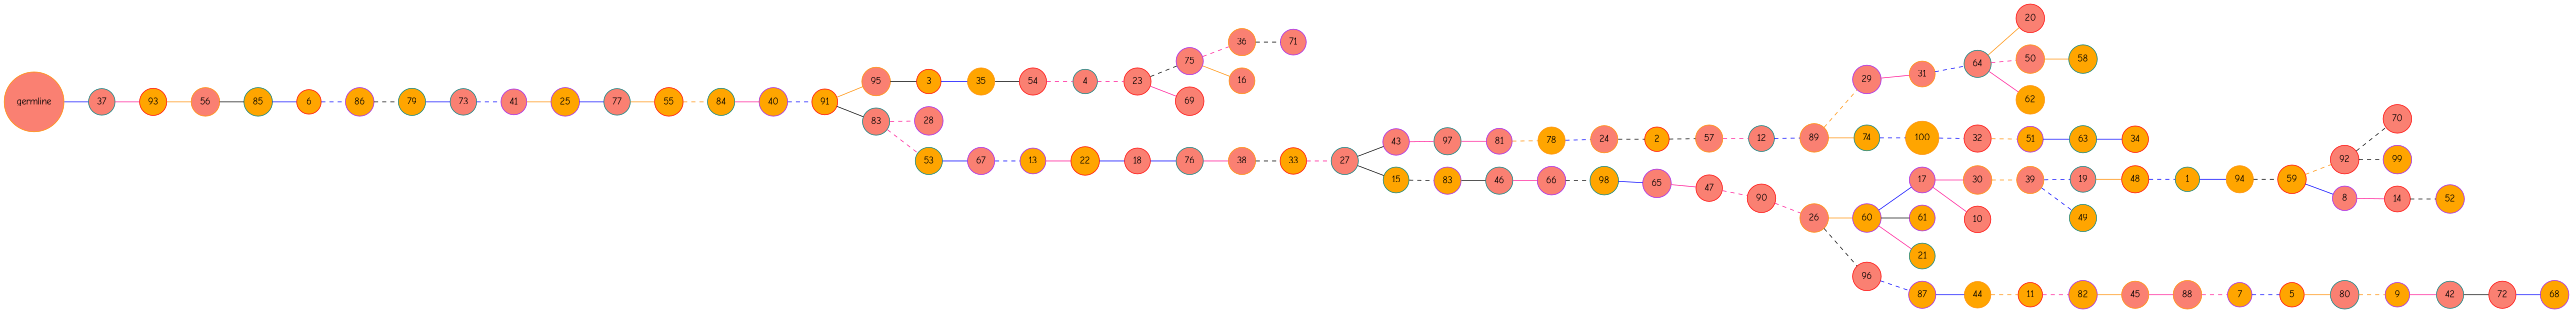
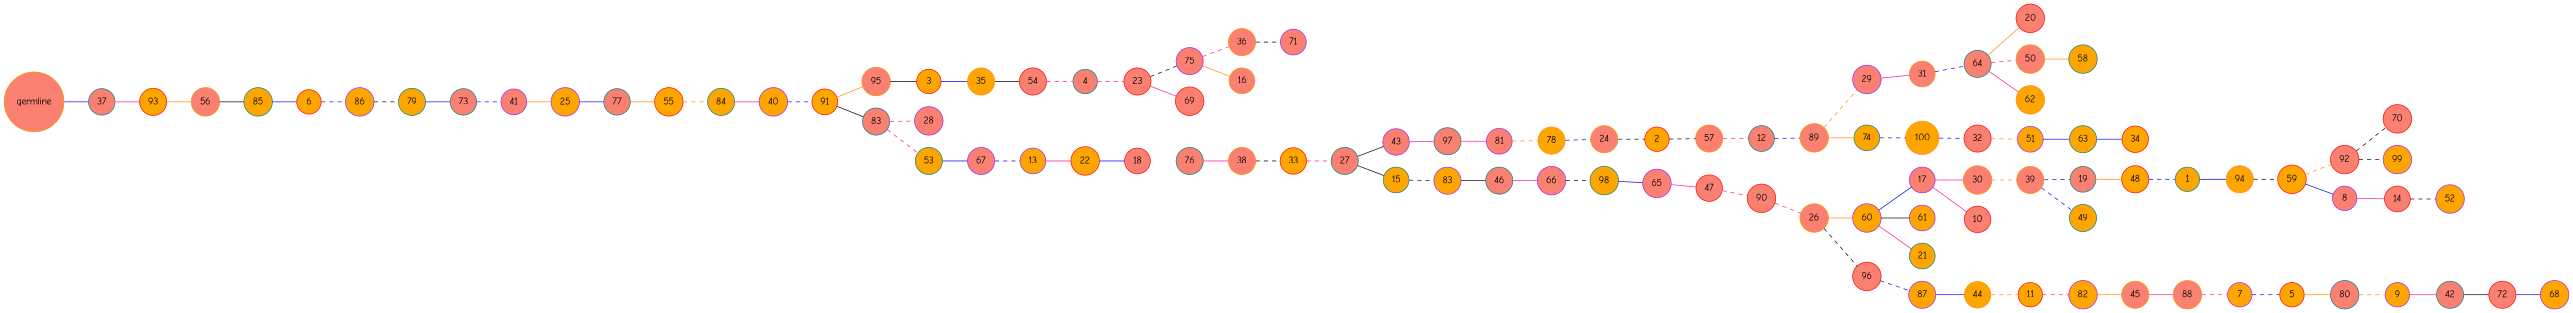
edge "18" -- "76": removed
